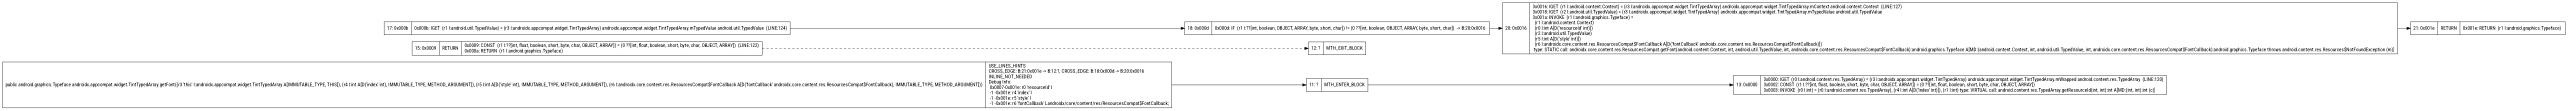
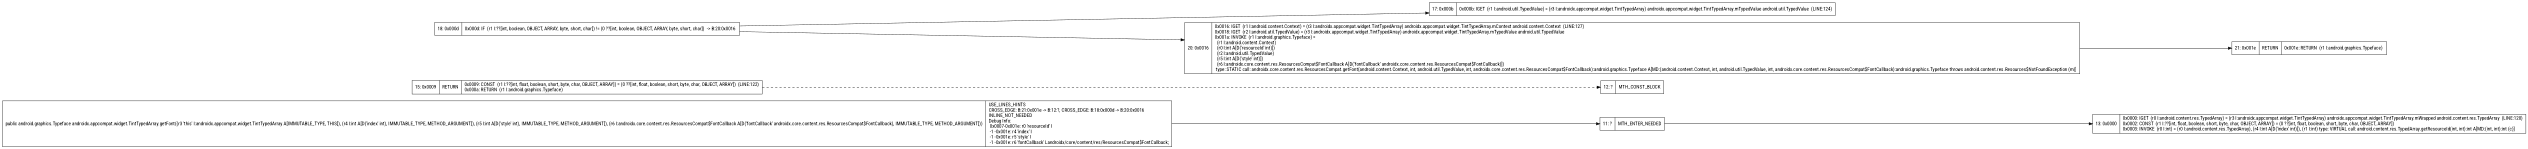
edge "17: 0x000b" -> "18: 0x000d": reversed
node "12: ?": text "MTH_EXIT_BLOCK" -> "MTH_CONST_BLOCK"
node "11: ?": text "MTH_ENTER_BLOCK" -> "MTH_ENTER_NEEDED"
